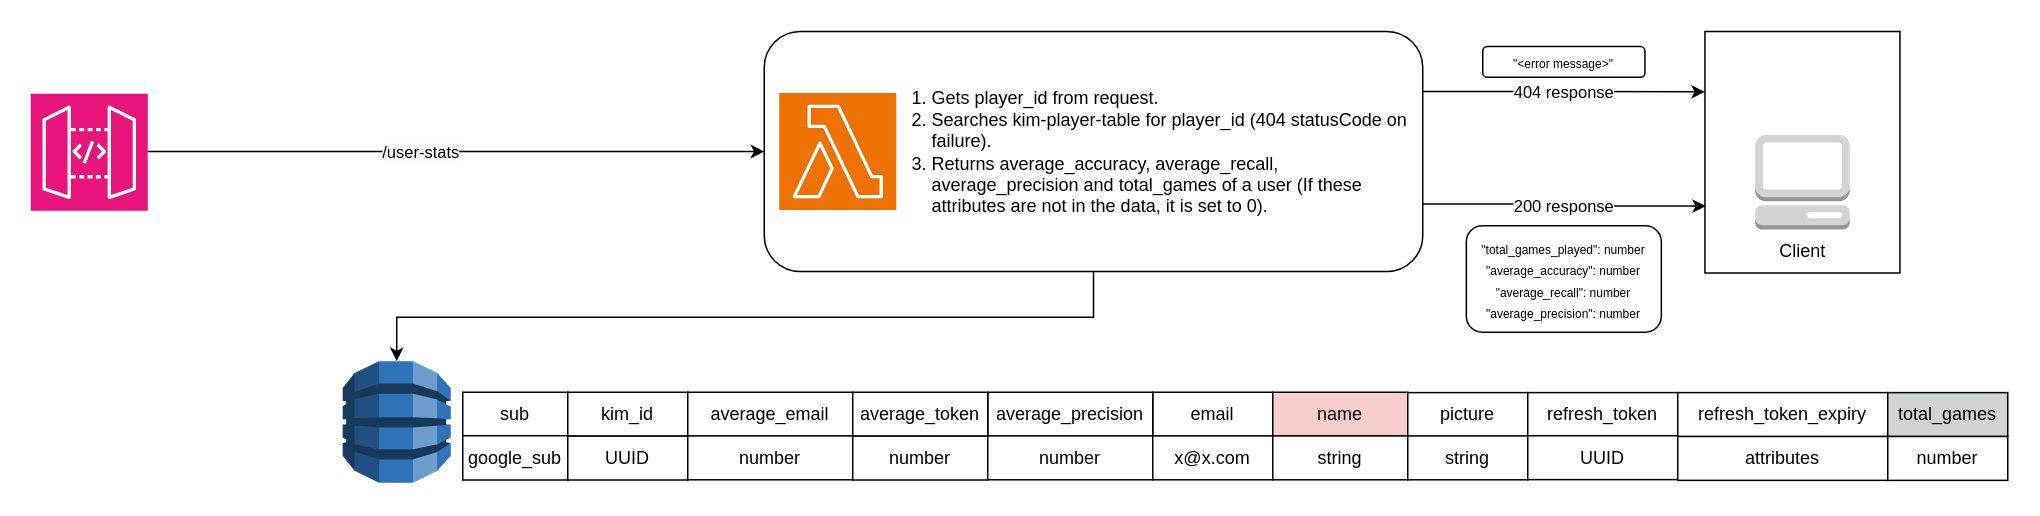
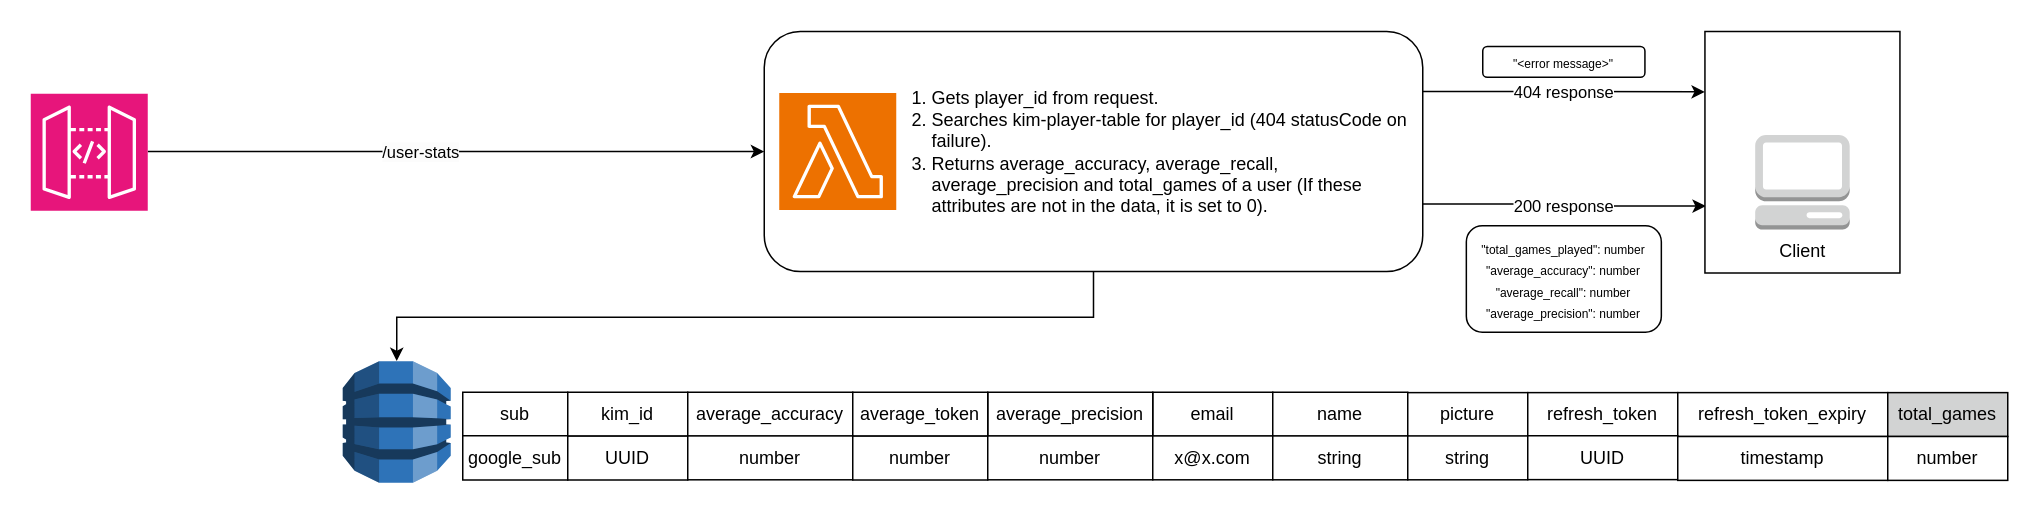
node "name": fillcolor #f8cecc -> #ffffff
node "average_email": label "average_email" -> "average_accuracy"
node "attributes": label "attributes" -> "timestamp"
